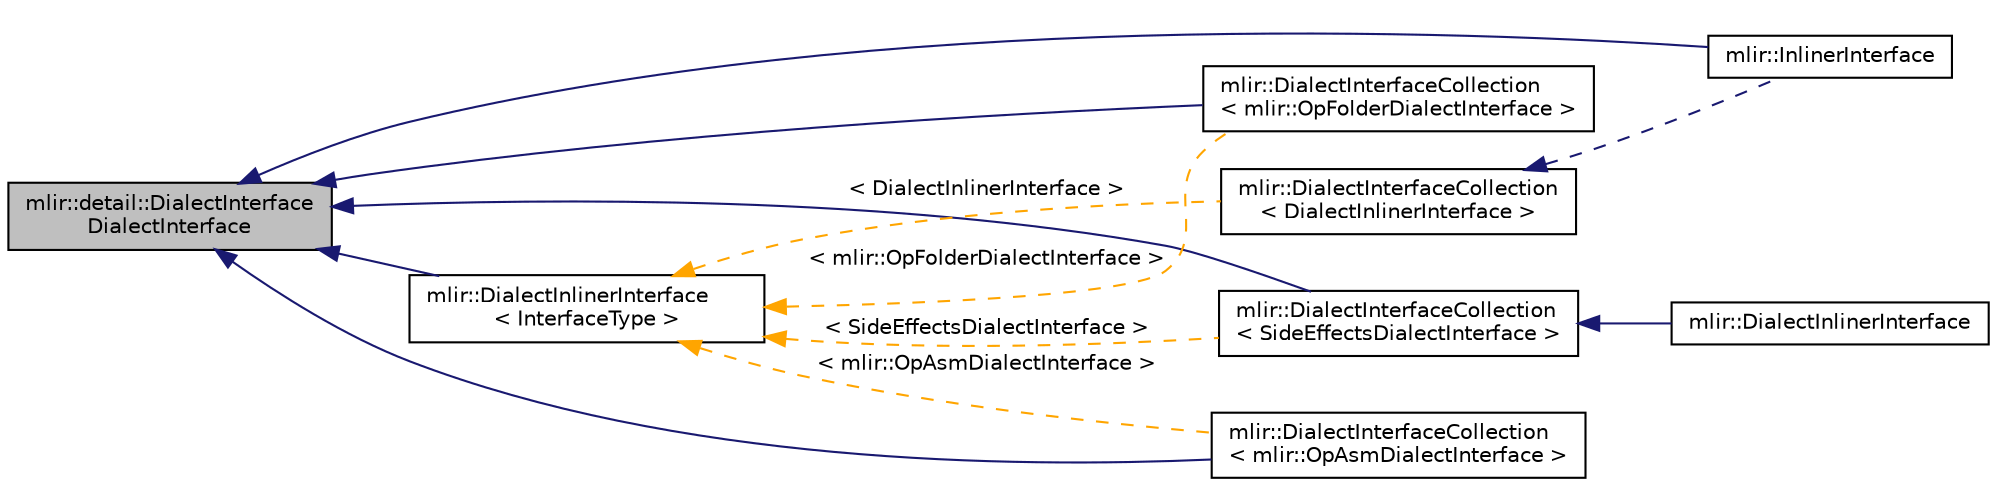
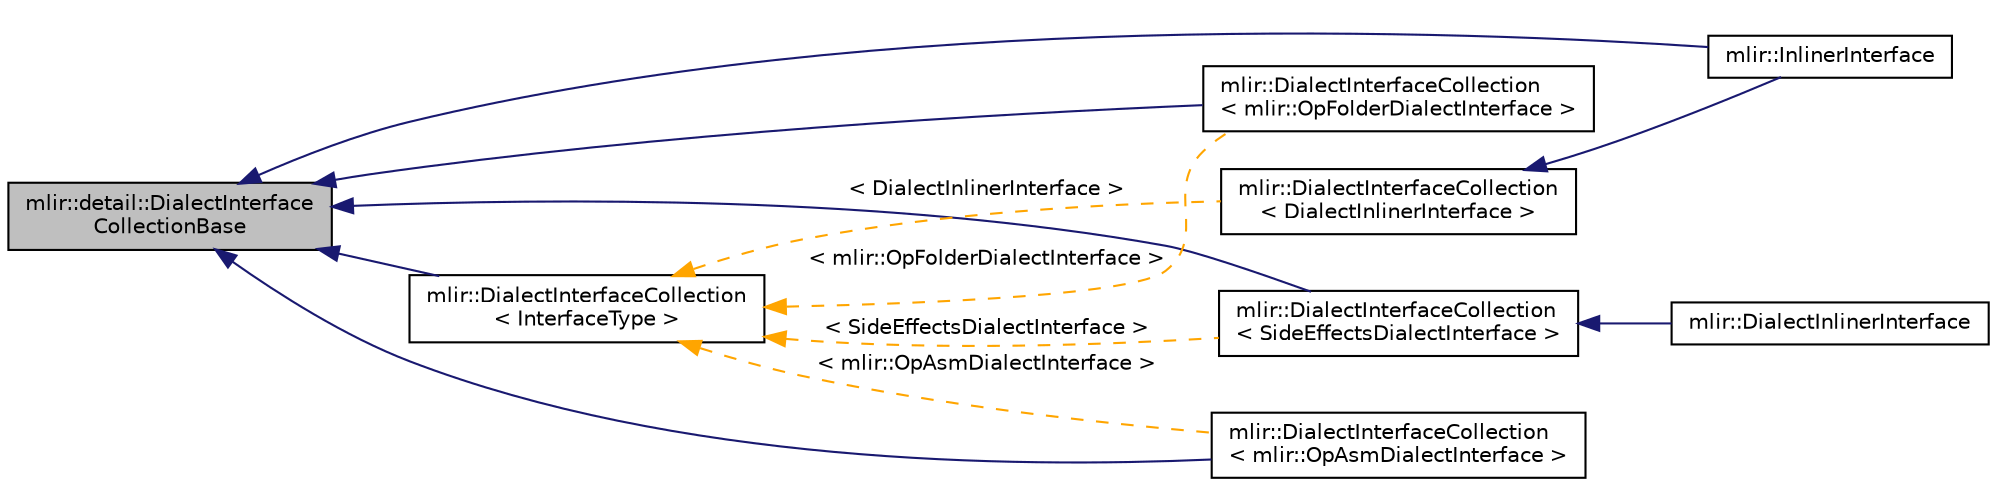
edge "mlir::InlinerInterface" -> "mlir::DialectInterfaceCollection < DialectInlinerInterface >": style dashed -> solid
node "mlir::detail::DialectInterface DialectInterface": label "mlir::detail::DialectInterface DialectInterface" -> "mlir::detail::DialectInterface CollectionBase"
node "mlir::DialectInlinerInterface < InterfaceType >": label "mlir::DialectInlinerInterface < InterfaceType >" -> "mlir::DialectInterfaceCollection < InterfaceType >"
